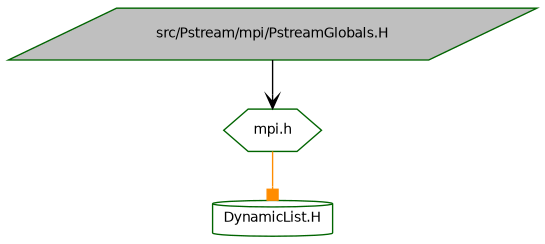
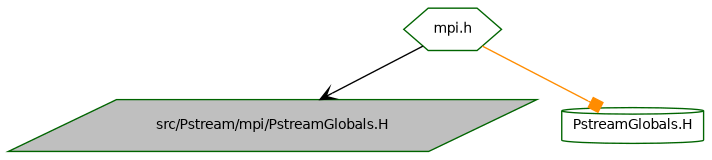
edge "src/Pstream/mpi/PstreamGlobals.H" -> "mpi.h": reversed
node "DynamicList.H": label "DynamicList.H" -> "PstreamGlobals.H"
